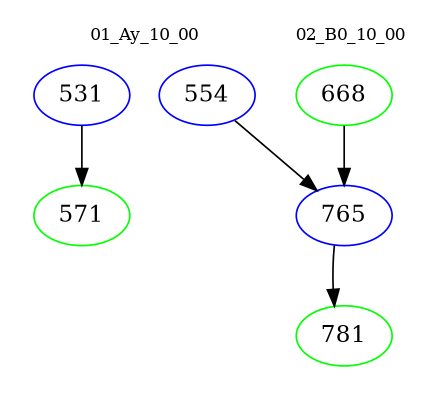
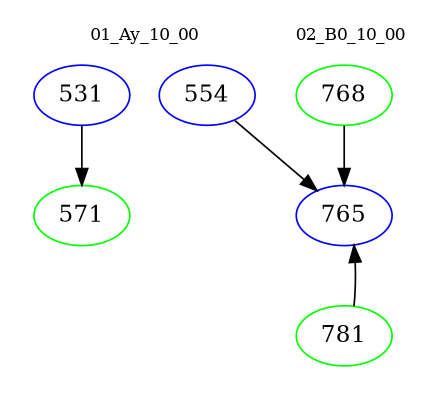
node "668": label "668" -> "768"
edge "765" -> "781": reversed
